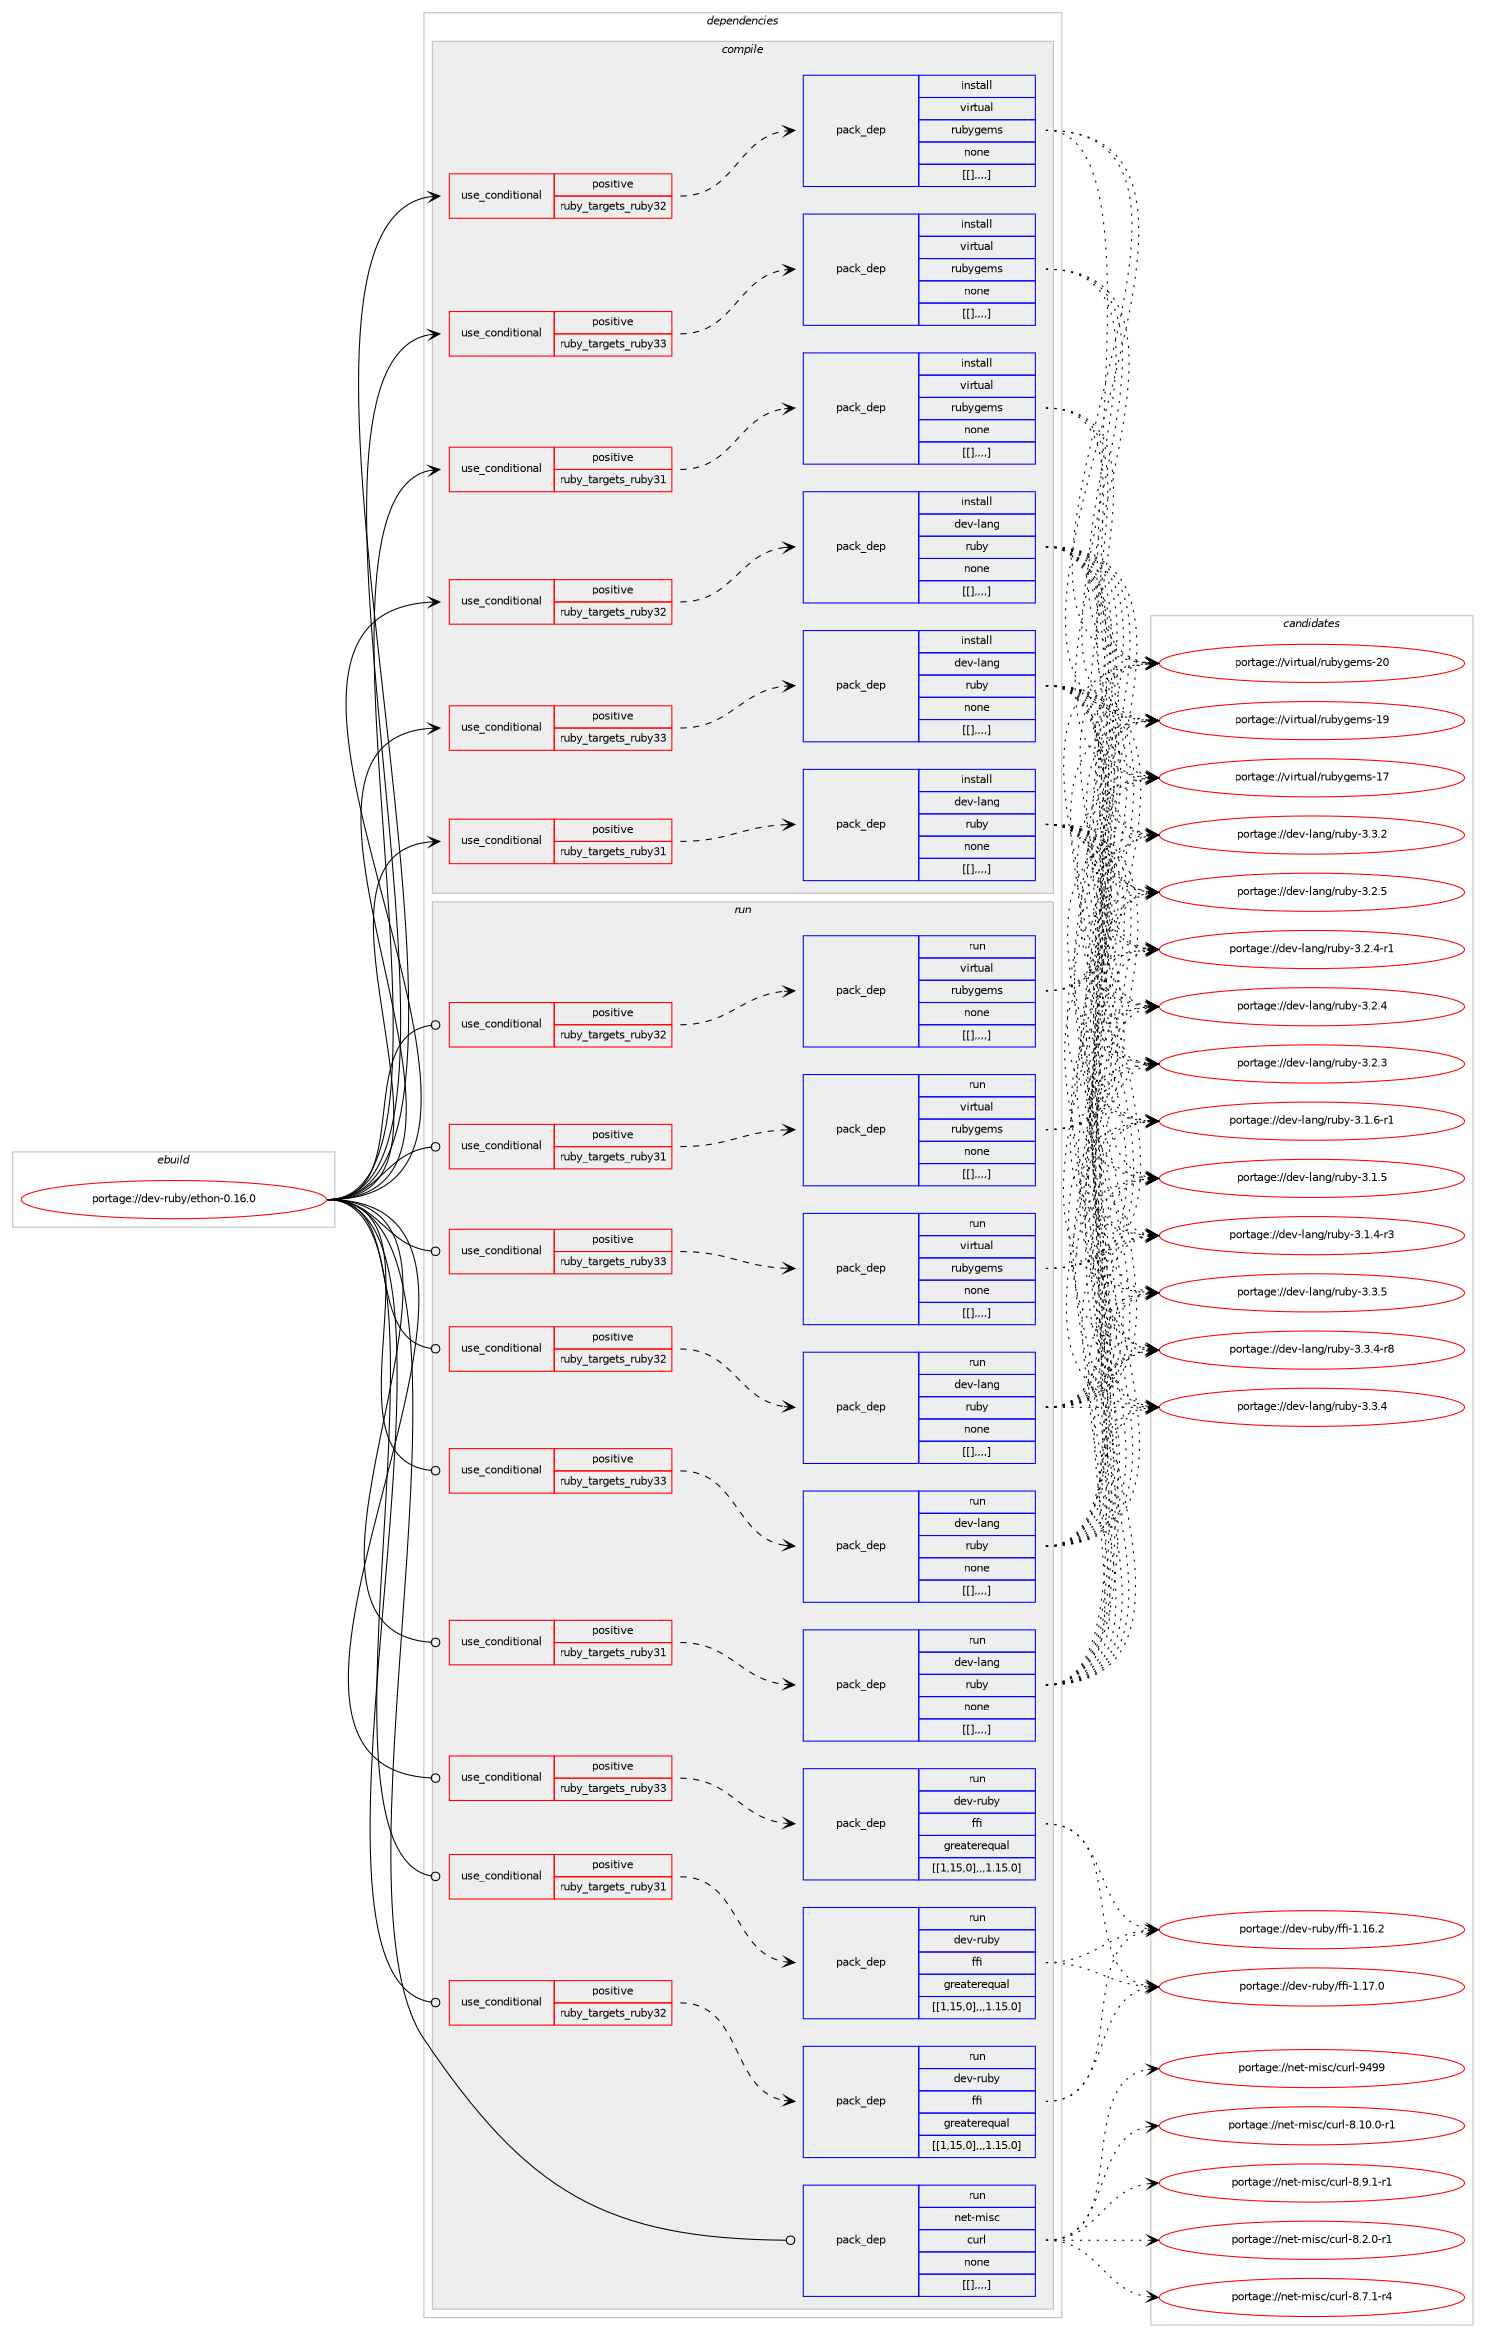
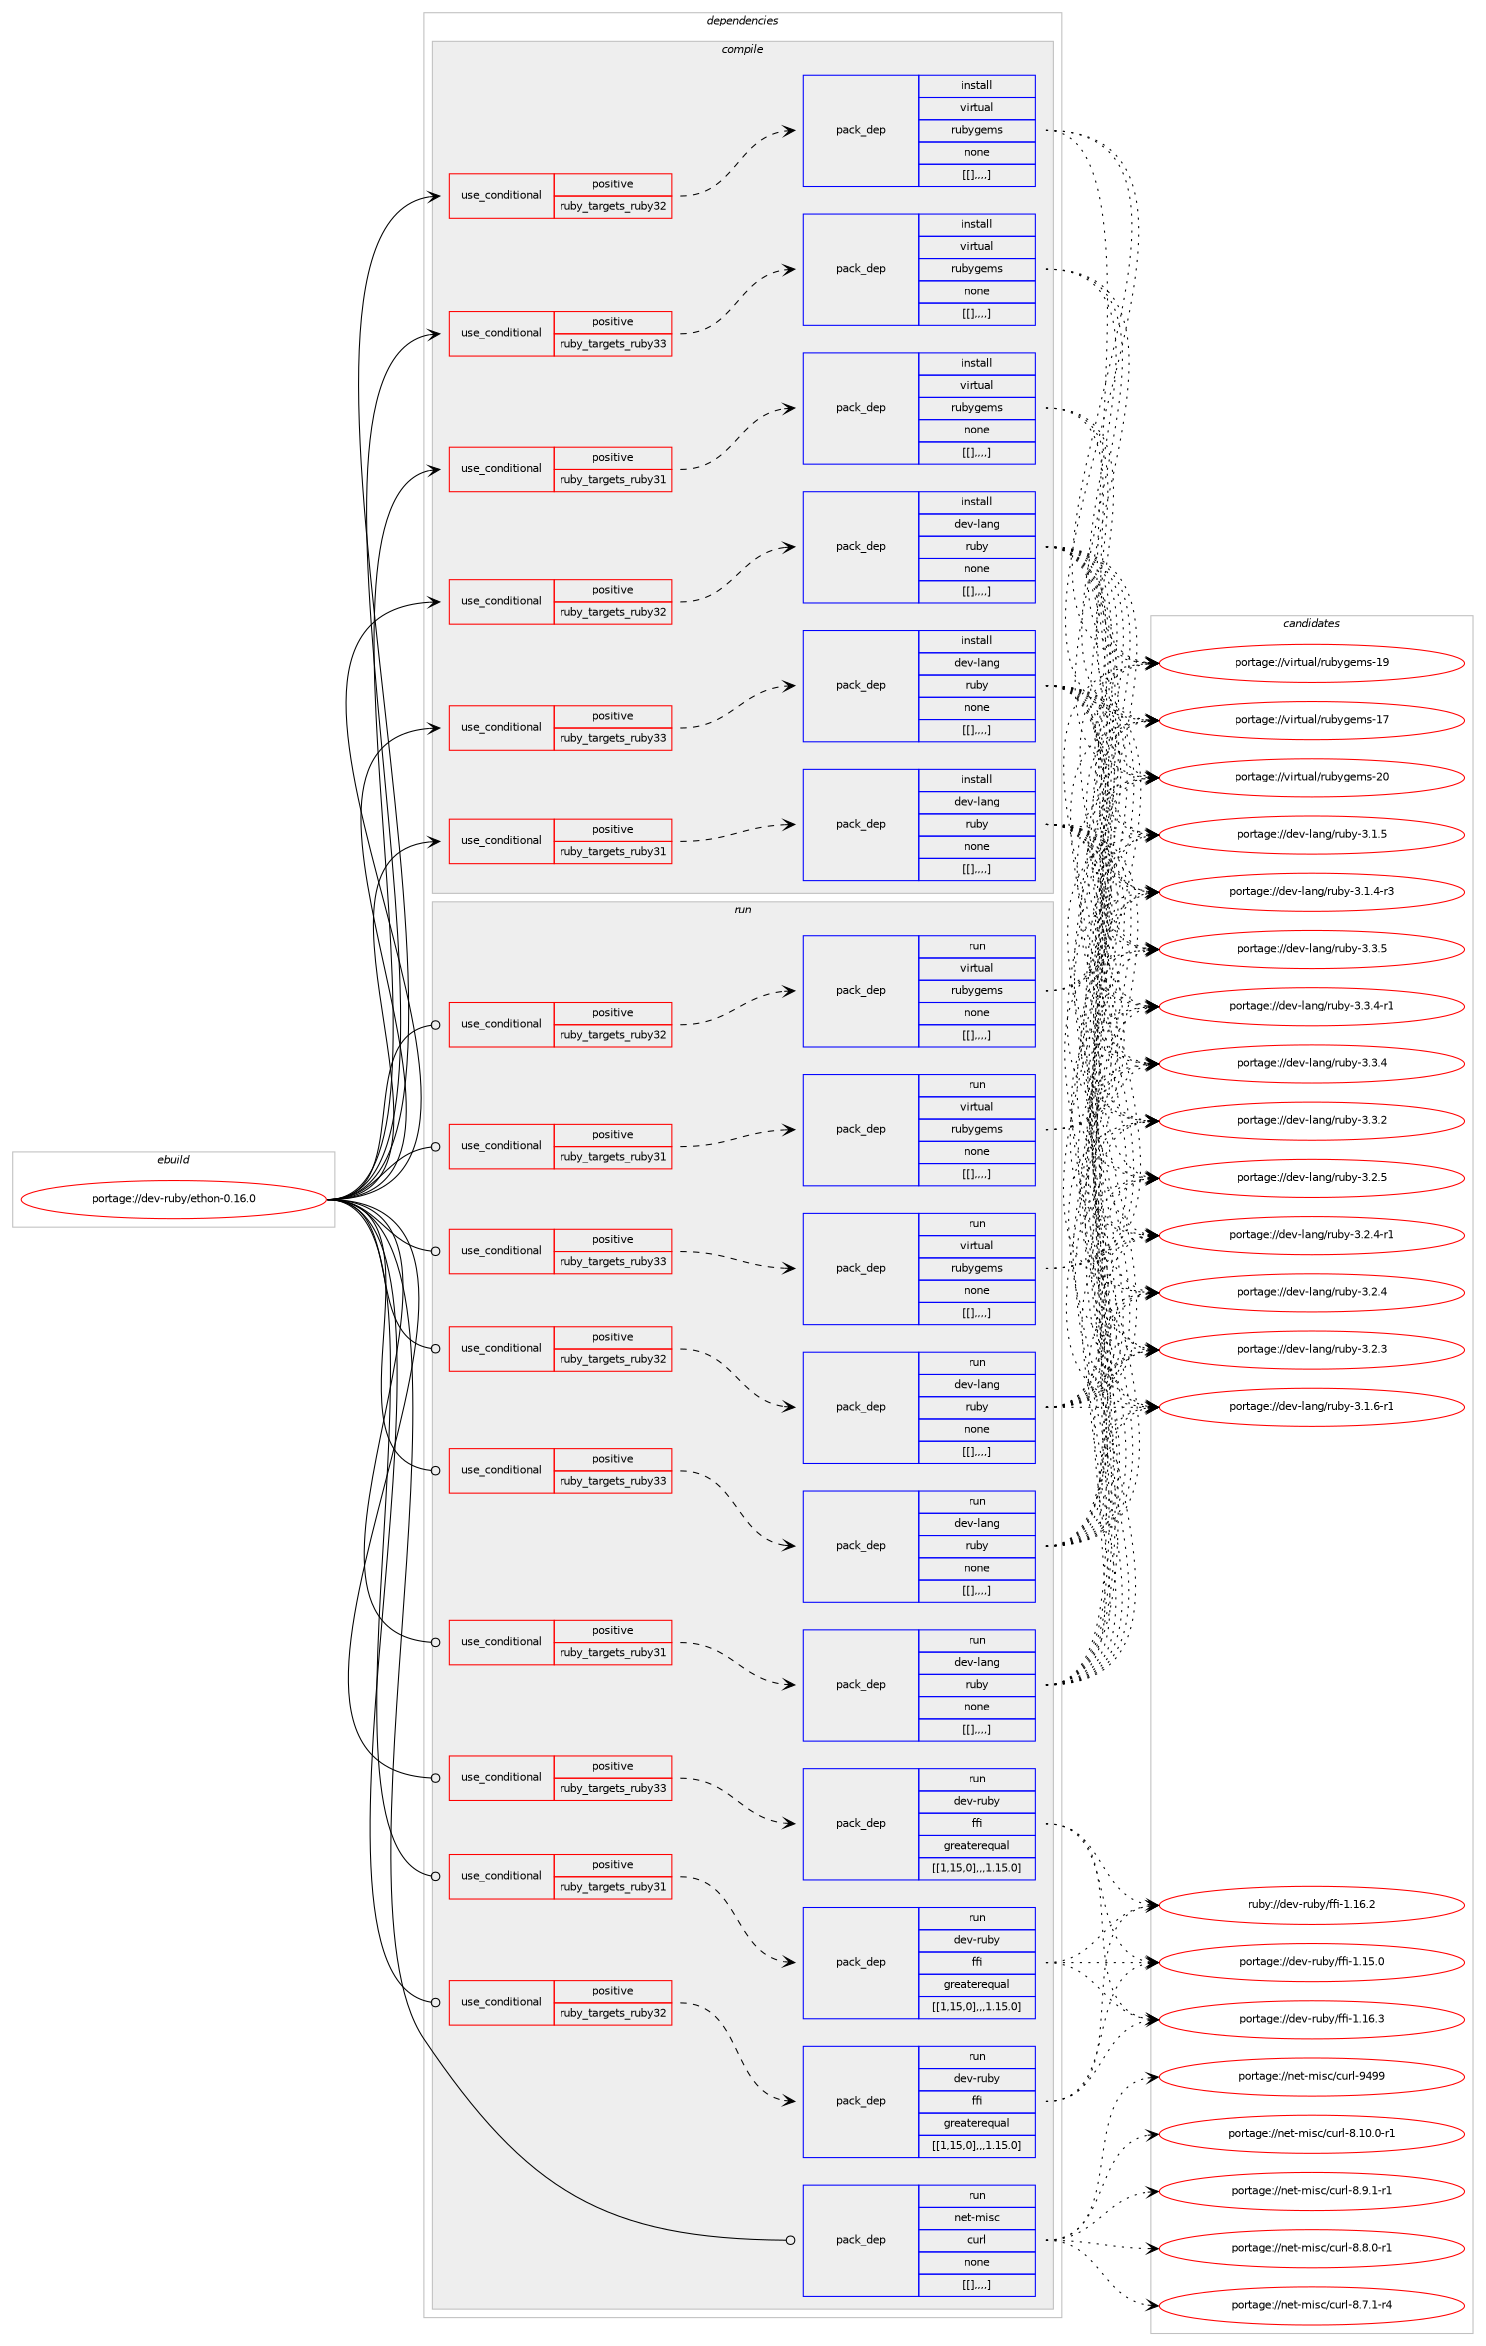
node "portage://dev-lang/ruby-3.3.4-r8": label "portage://dev-lang/ruby-3.3.4-r8" -> "portage://dev-lang/ruby-3.3.4-r1"
node "portage://dev-ruby/ffi-1.16.2": label "portage://dev-ruby/ffi-1.16.2" -> "ruby://dev-ruby/ffi-1.16.2"
node "portage://dev-ruby/ffi-1.17.0": label "portage://dev-ruby/ffi-1.17.0" -> "portage://dev-ruby/ffi-1.15.0"
node "portage://dev-ruby/ffi-1.16.3": added
node "portage://net-misc/curl-8.2.0-r1": label "portage://net-misc/curl-8.2.0-r1" -> "portage://net-misc/curl-8.8.0-r1"
